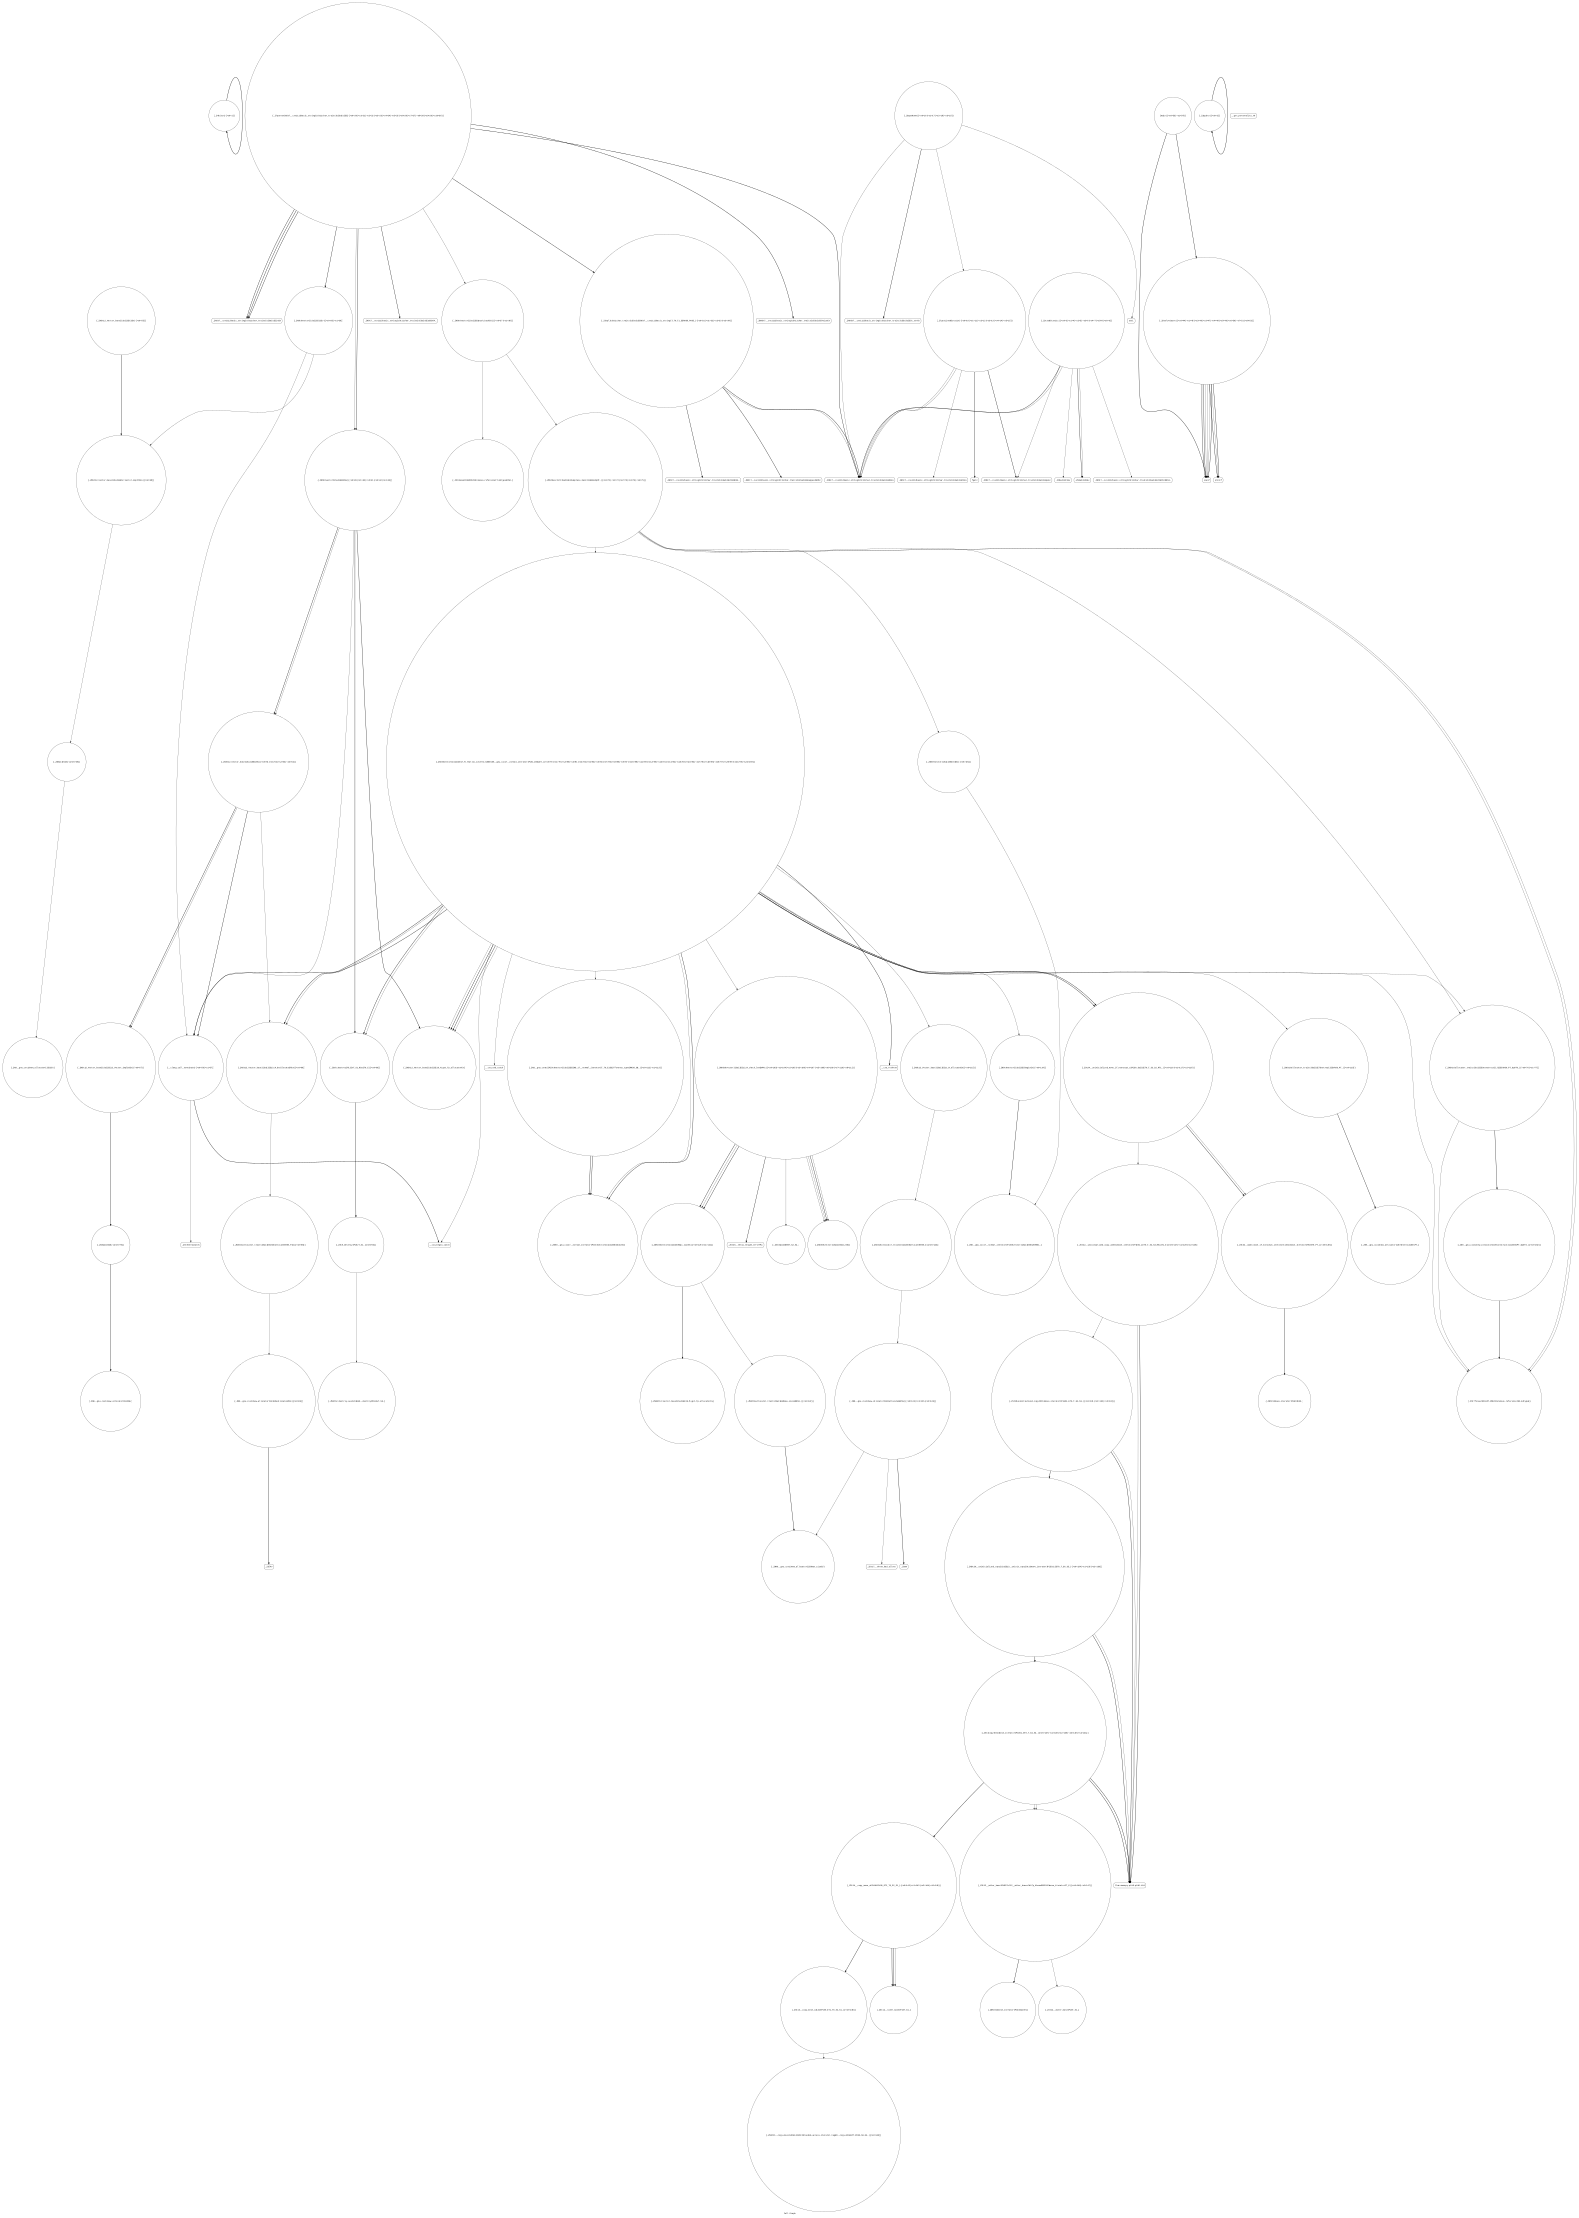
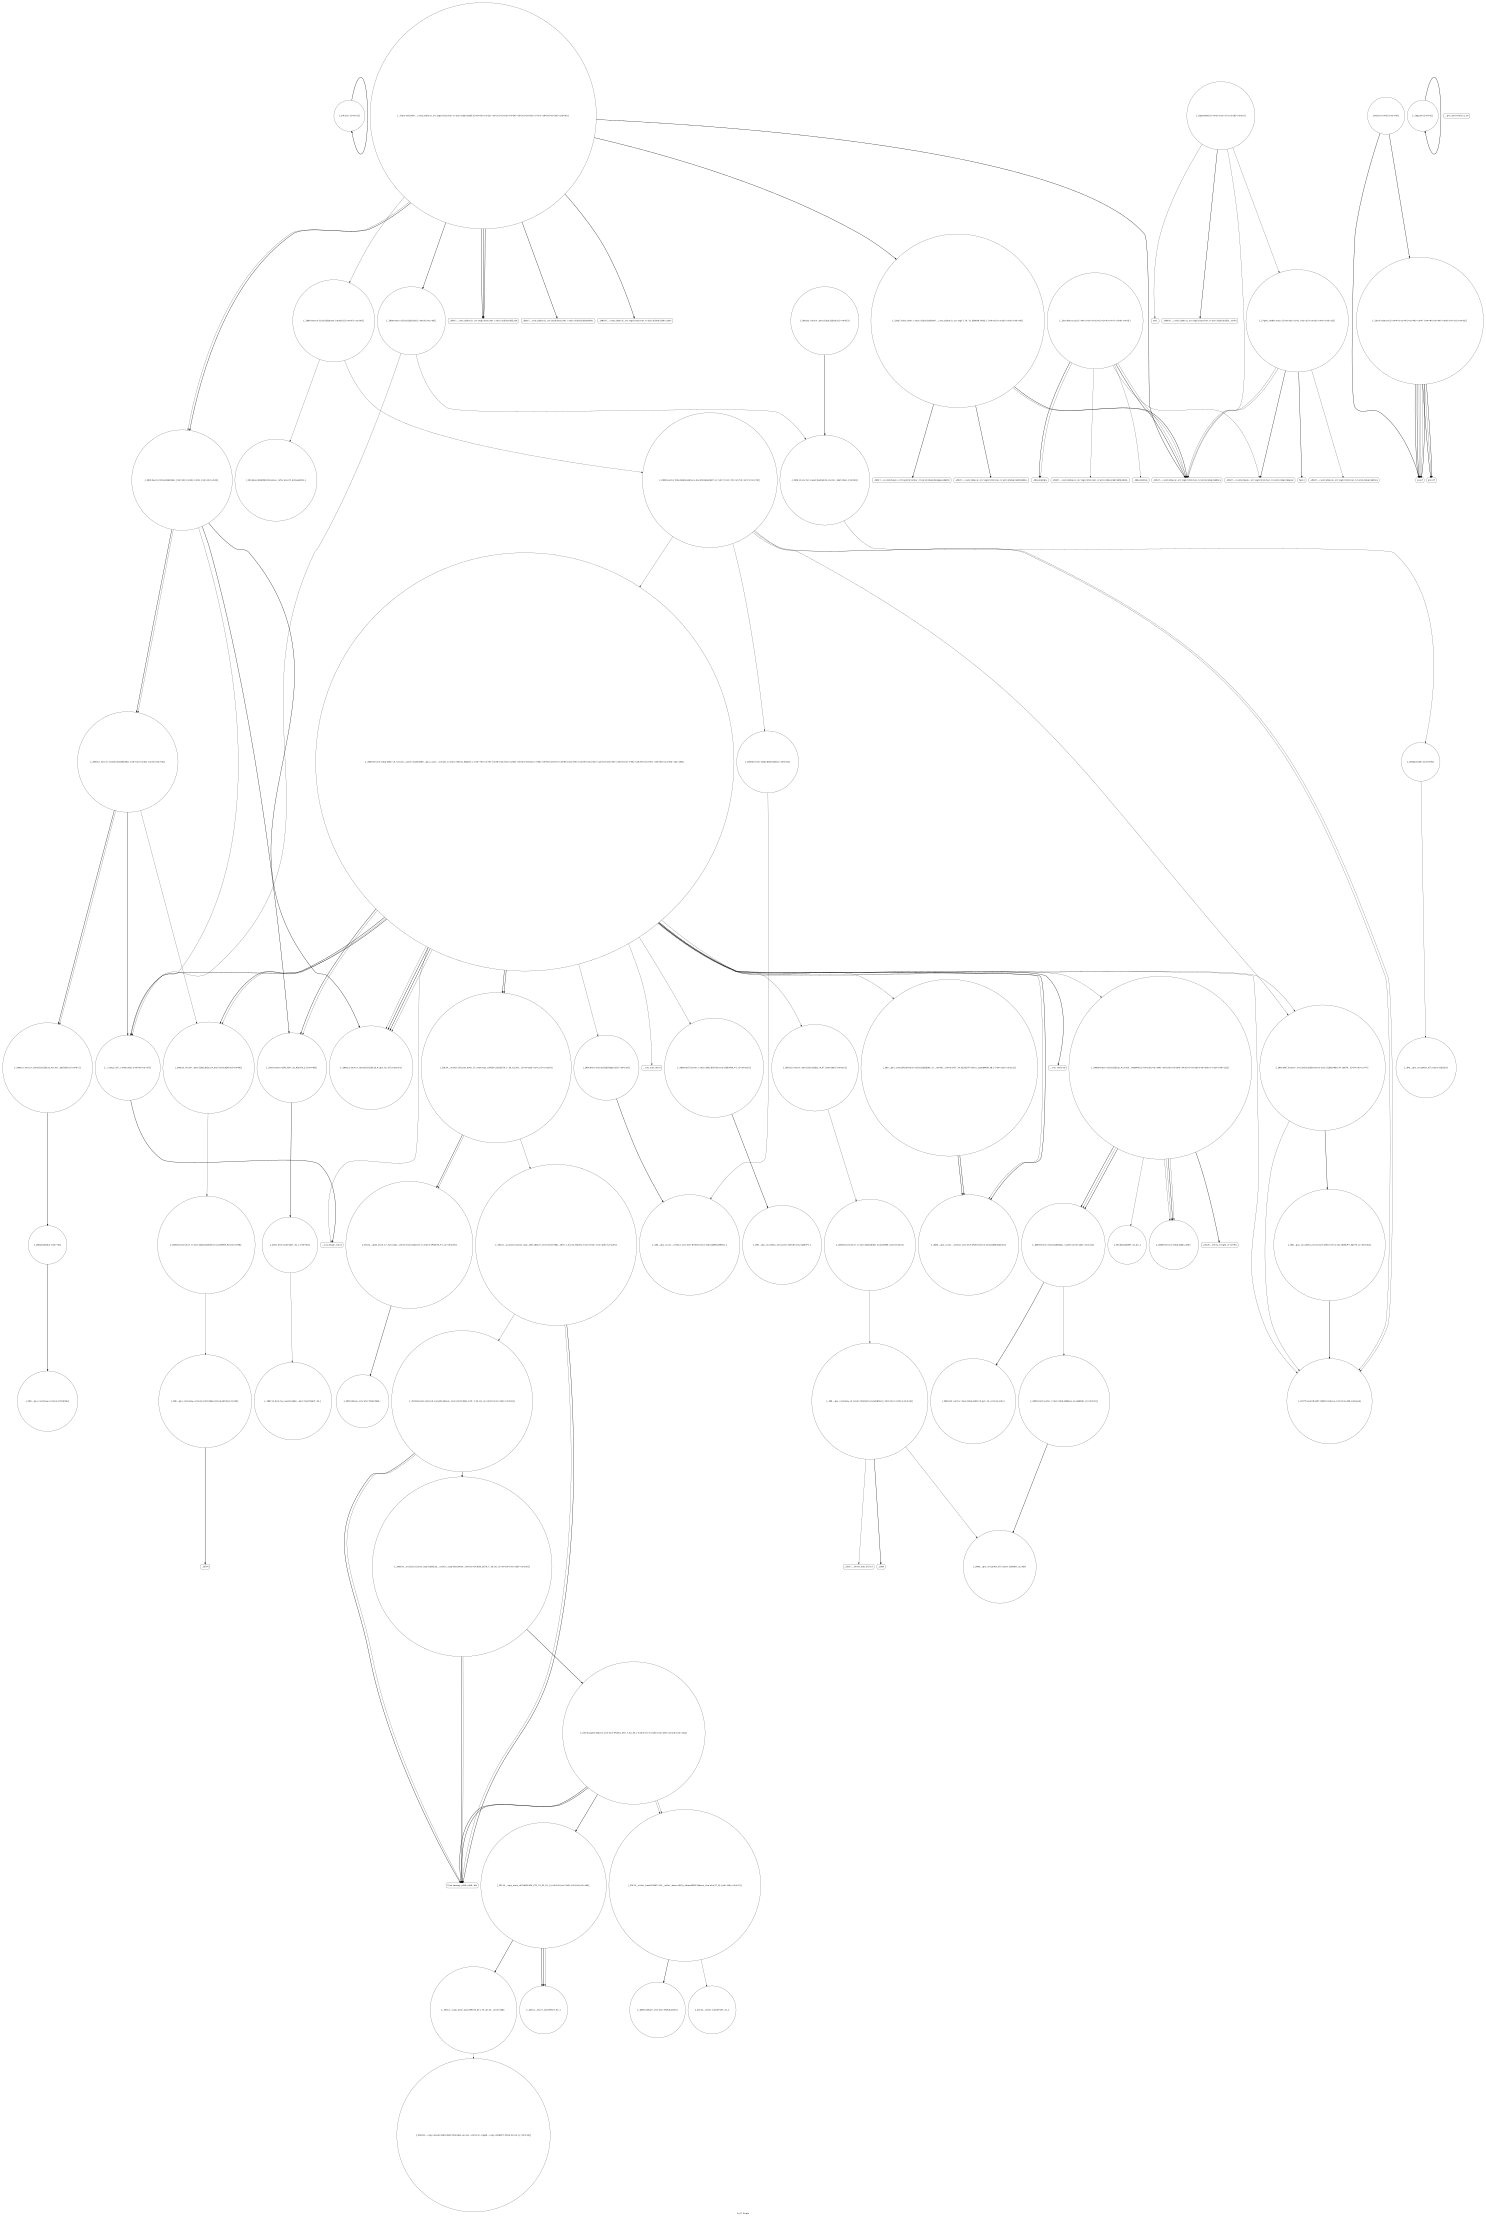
node "_ZSt9terminatev": removed
